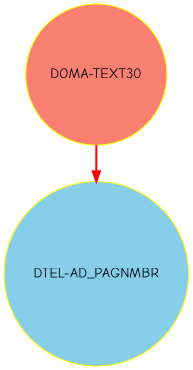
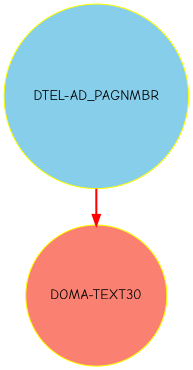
edge "DOMA-TEXT30" -> "DTEL-AD_PAGNMBR": reversed
